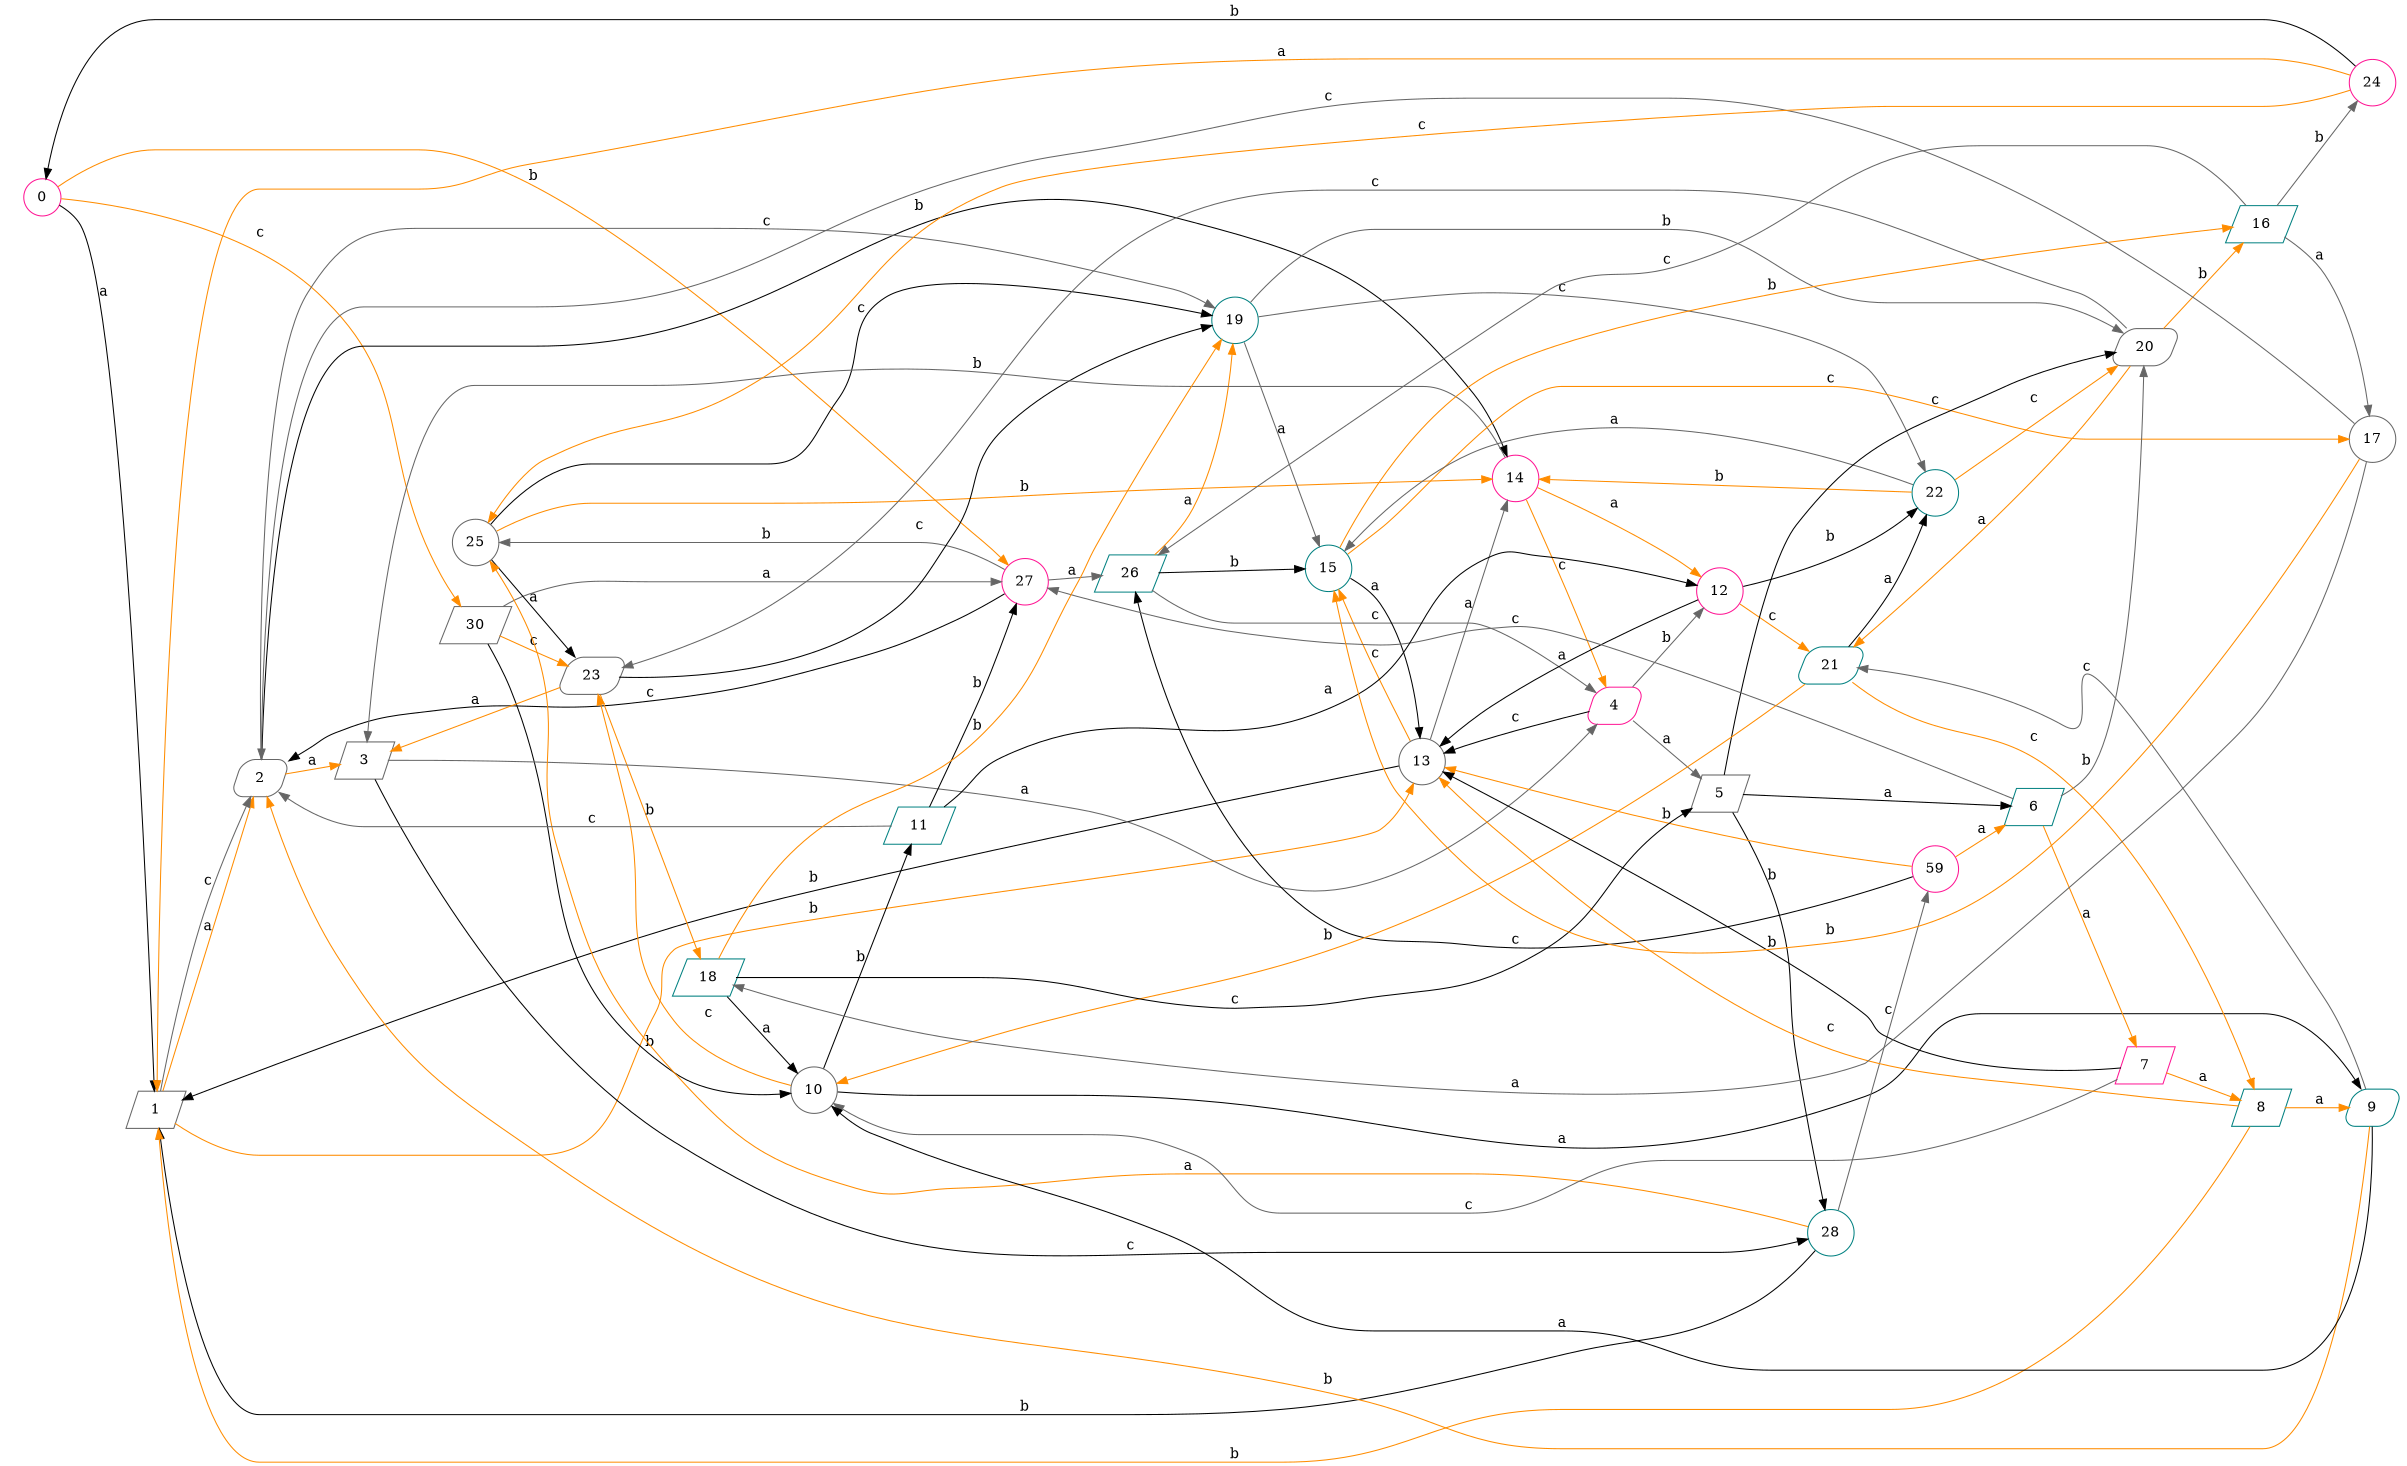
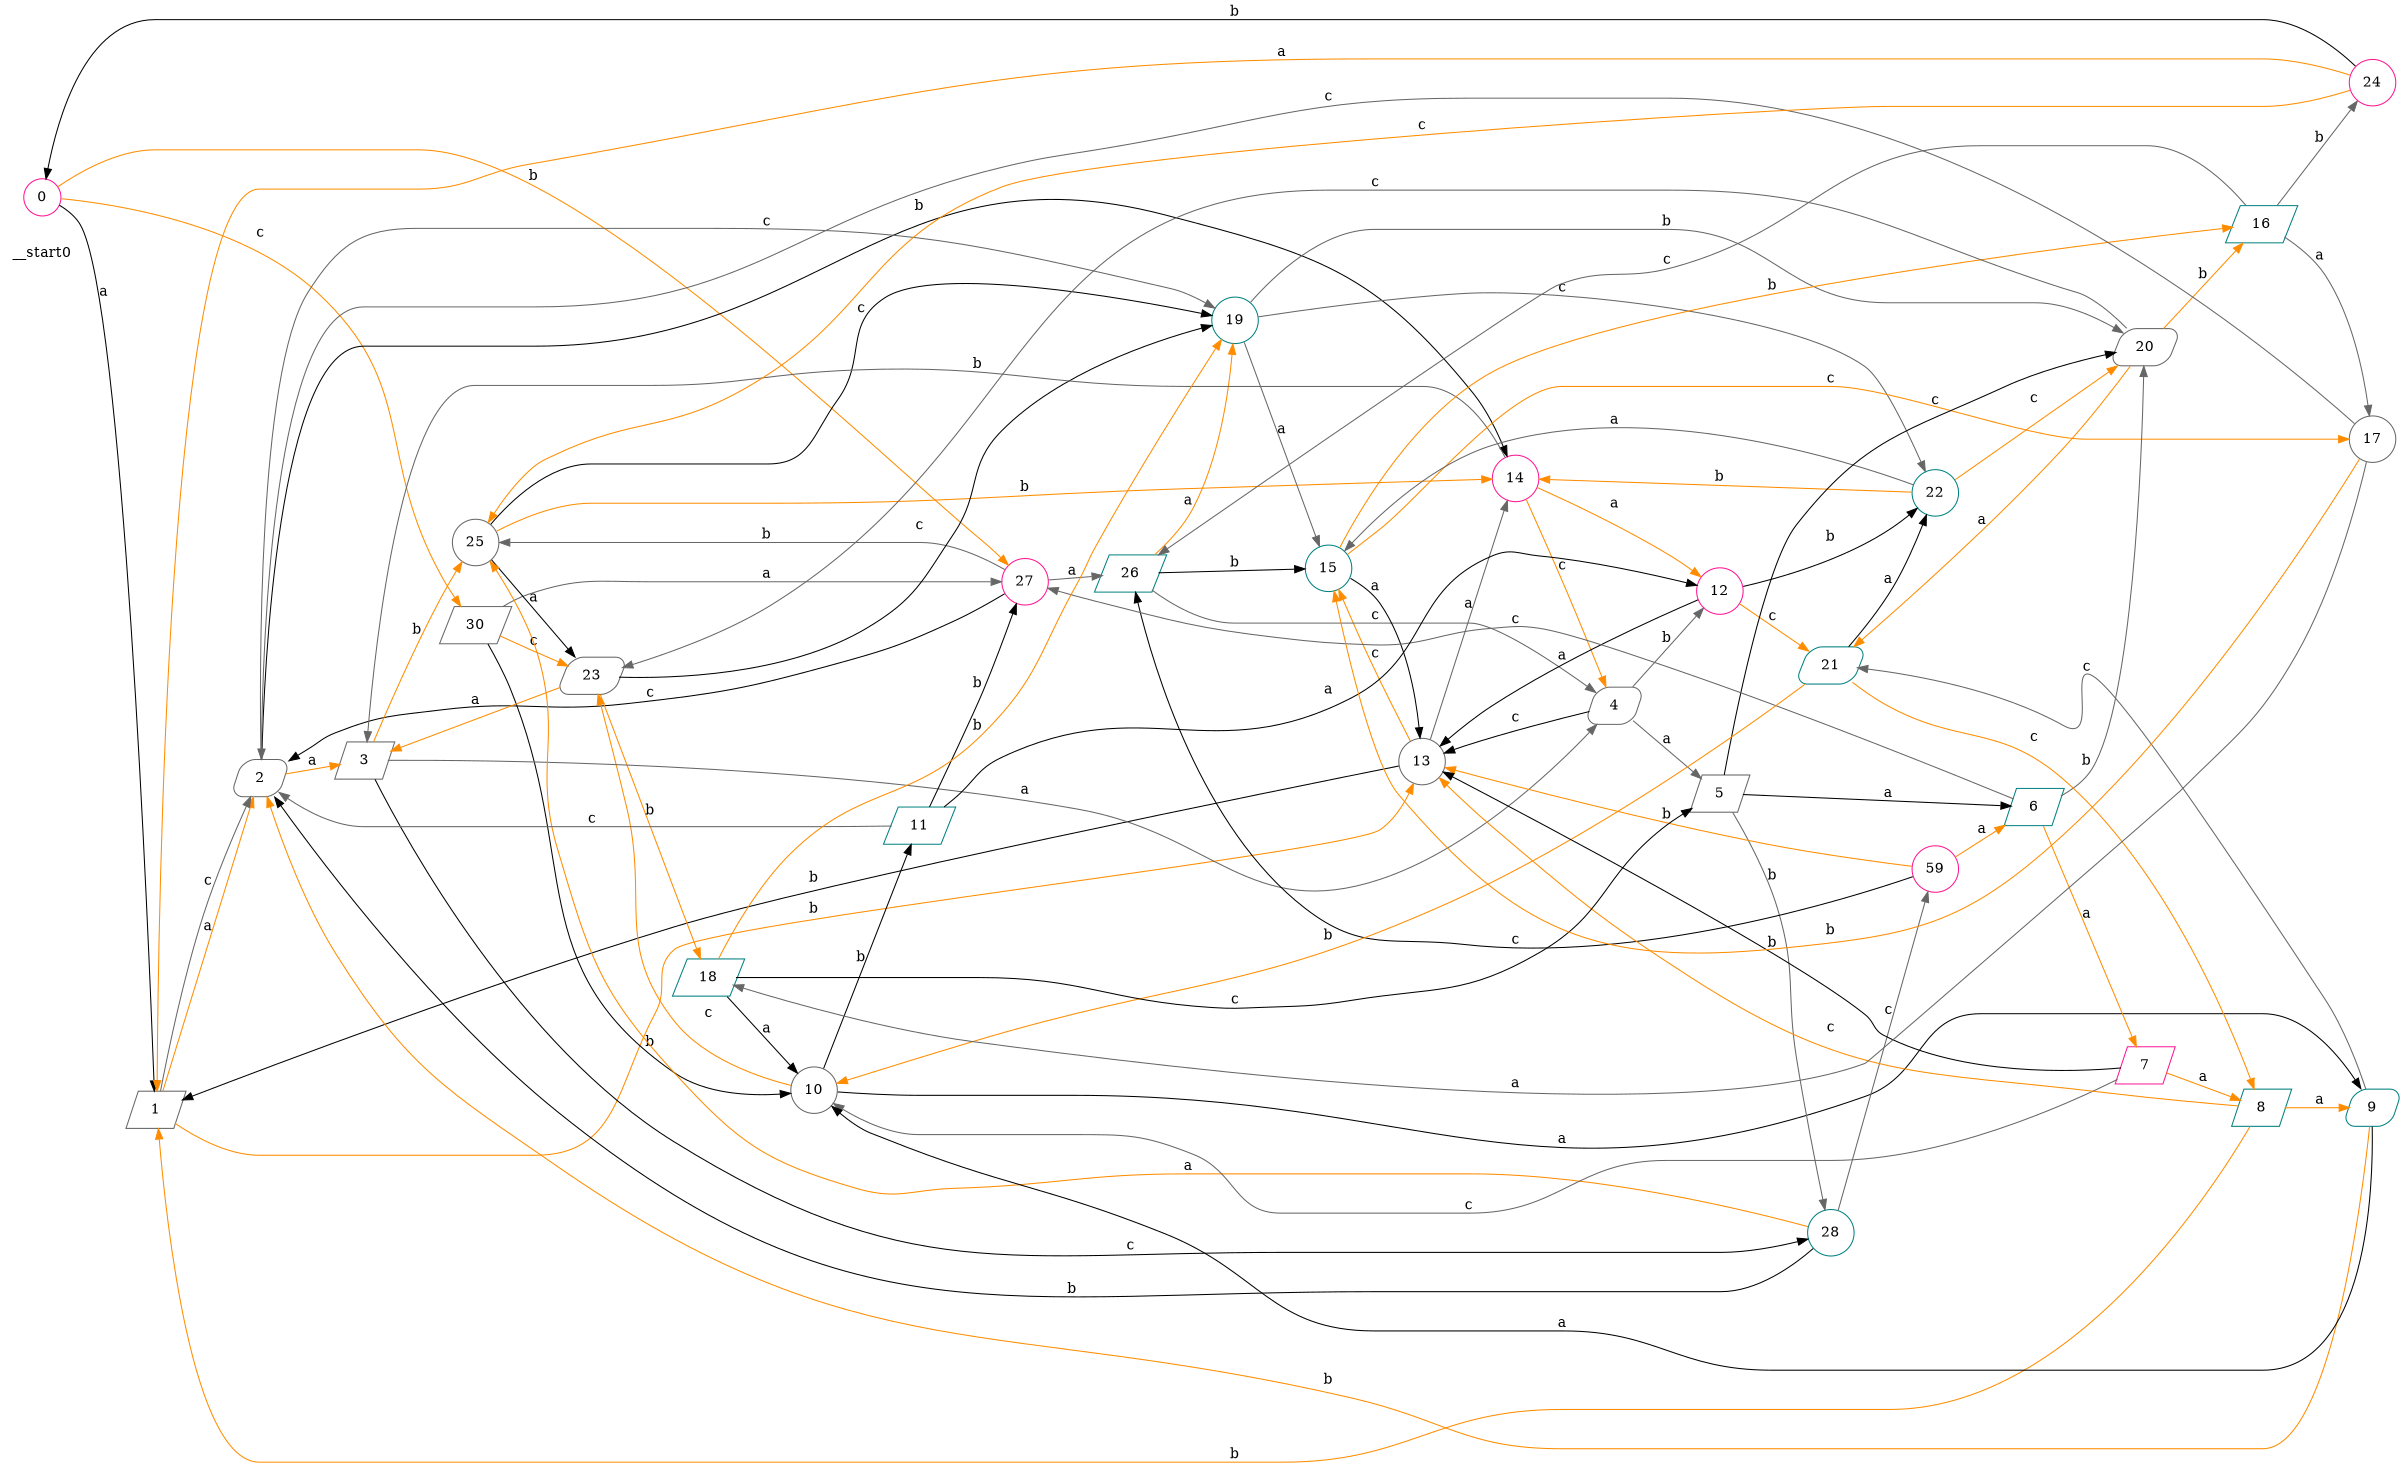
node "__start0": added
edge "3" -> "25": added, label "b"
node "4": color deeppink -> gray40
edge "5" -> "28": color black -> gray40
edge "28" -> "1": now "28" -> "2"
